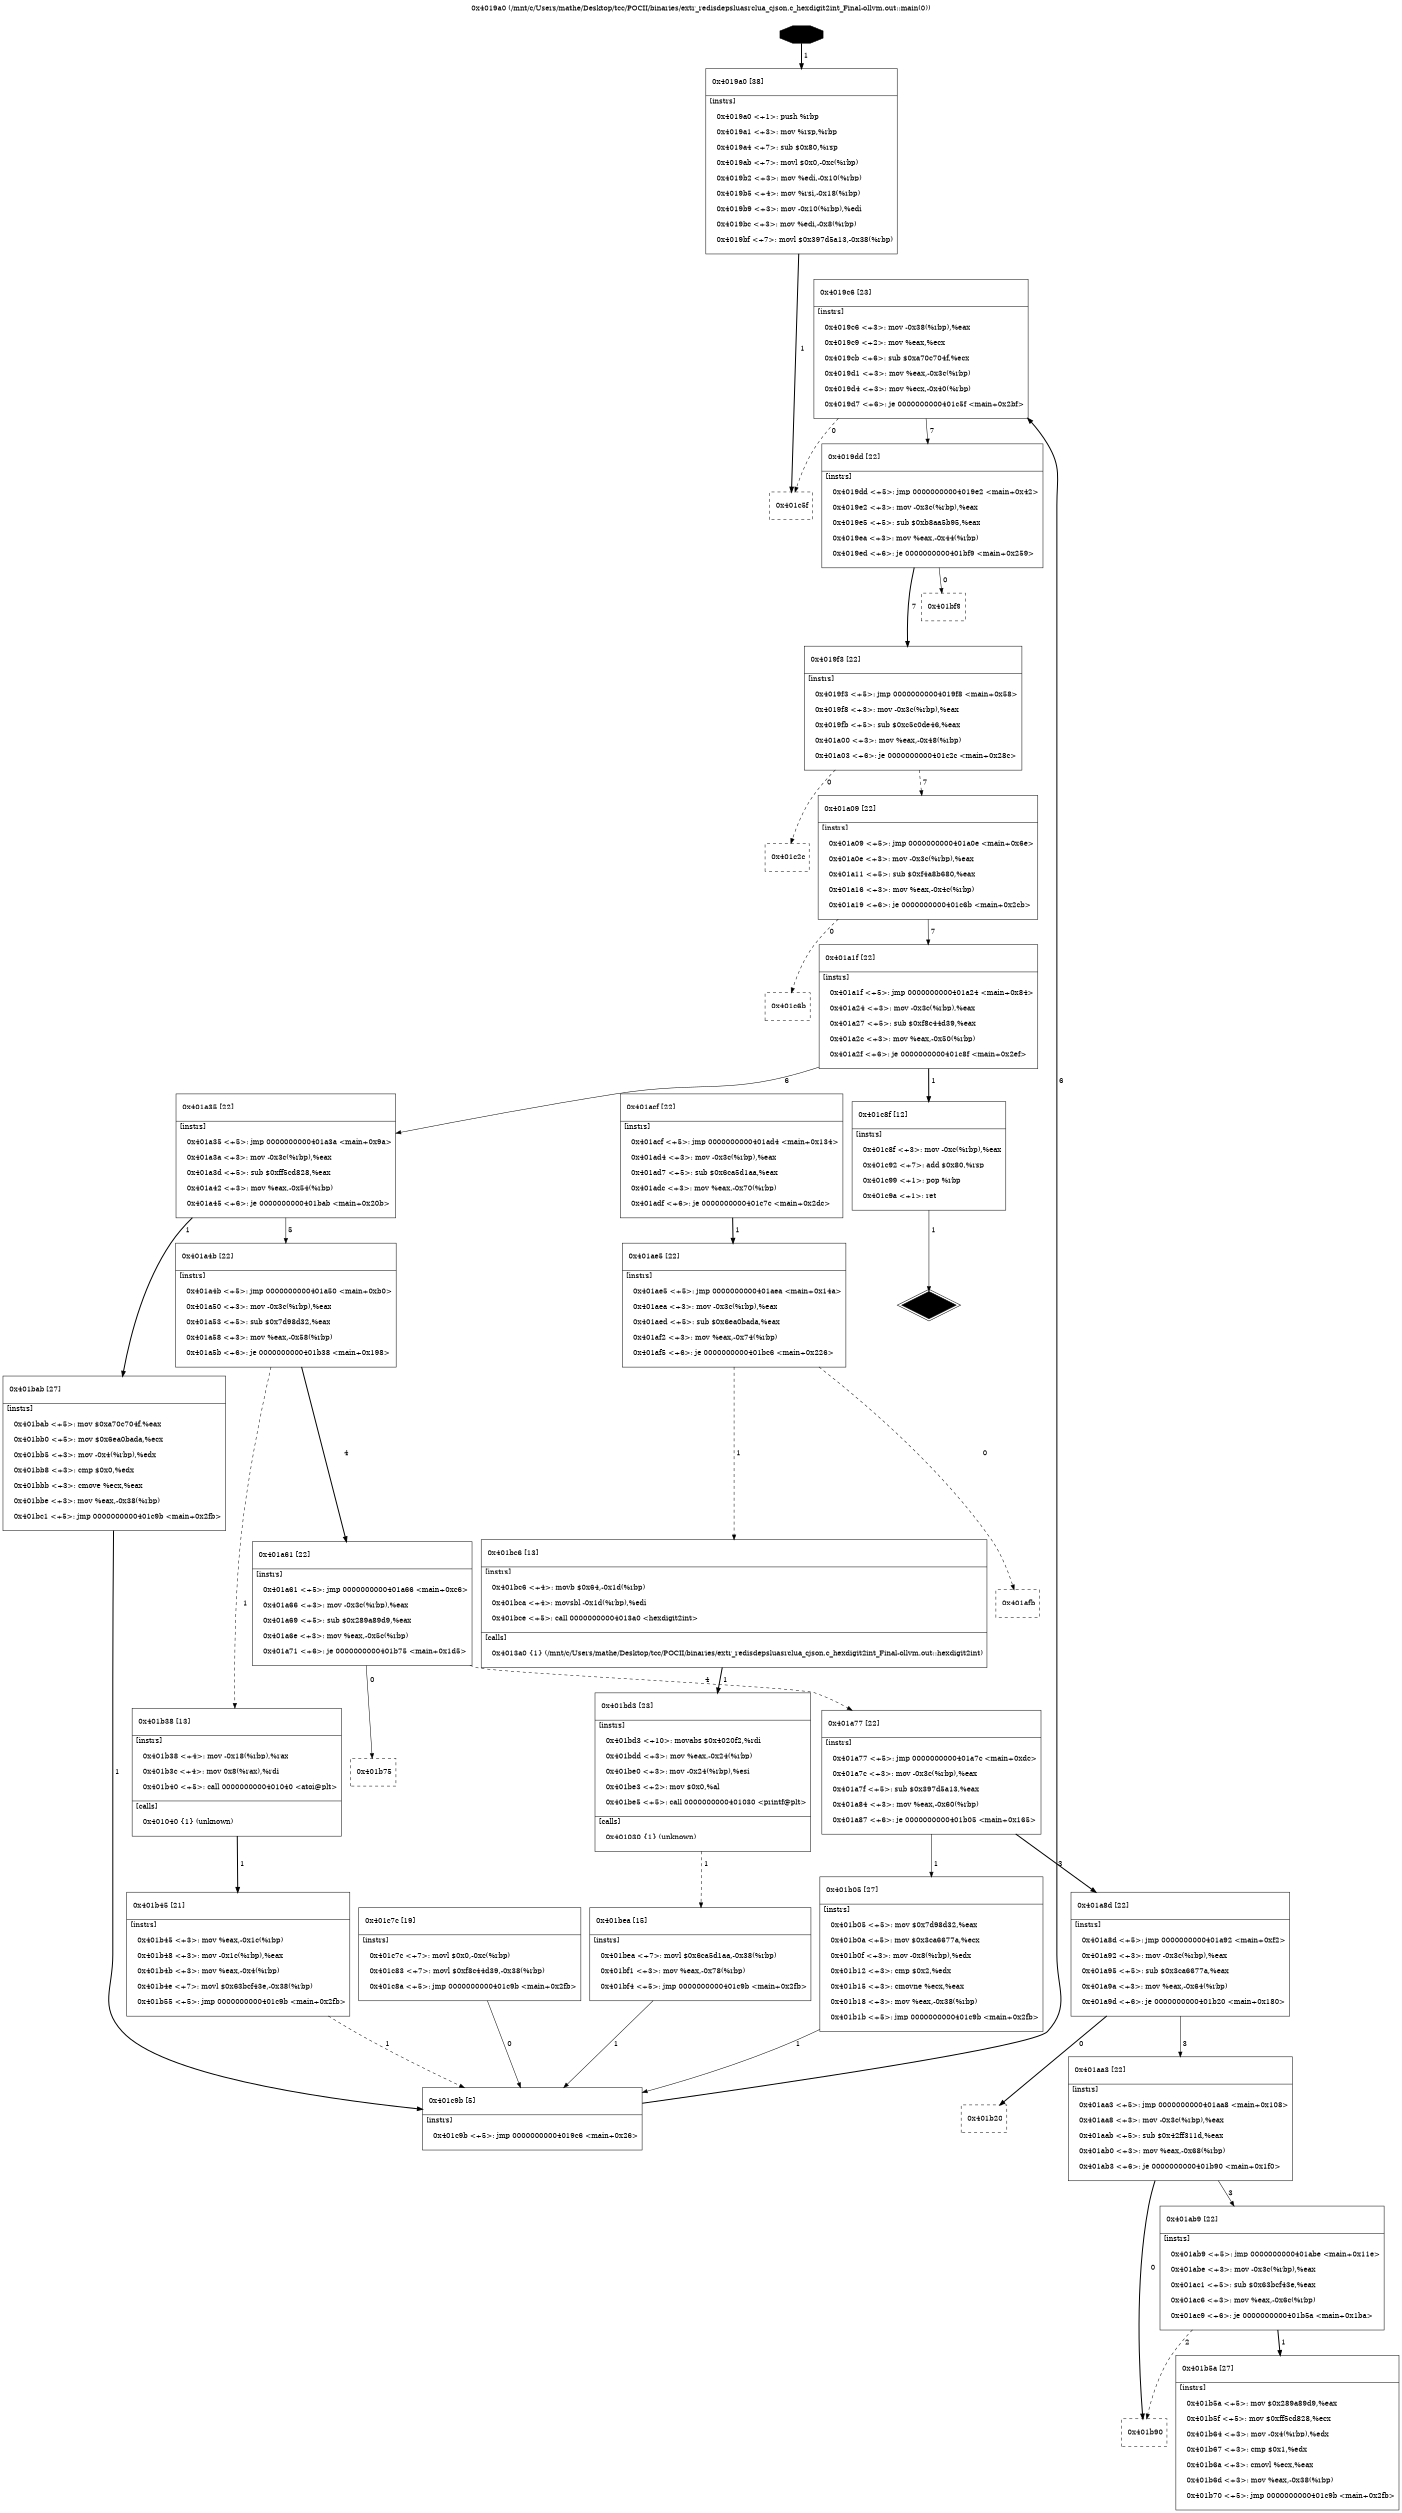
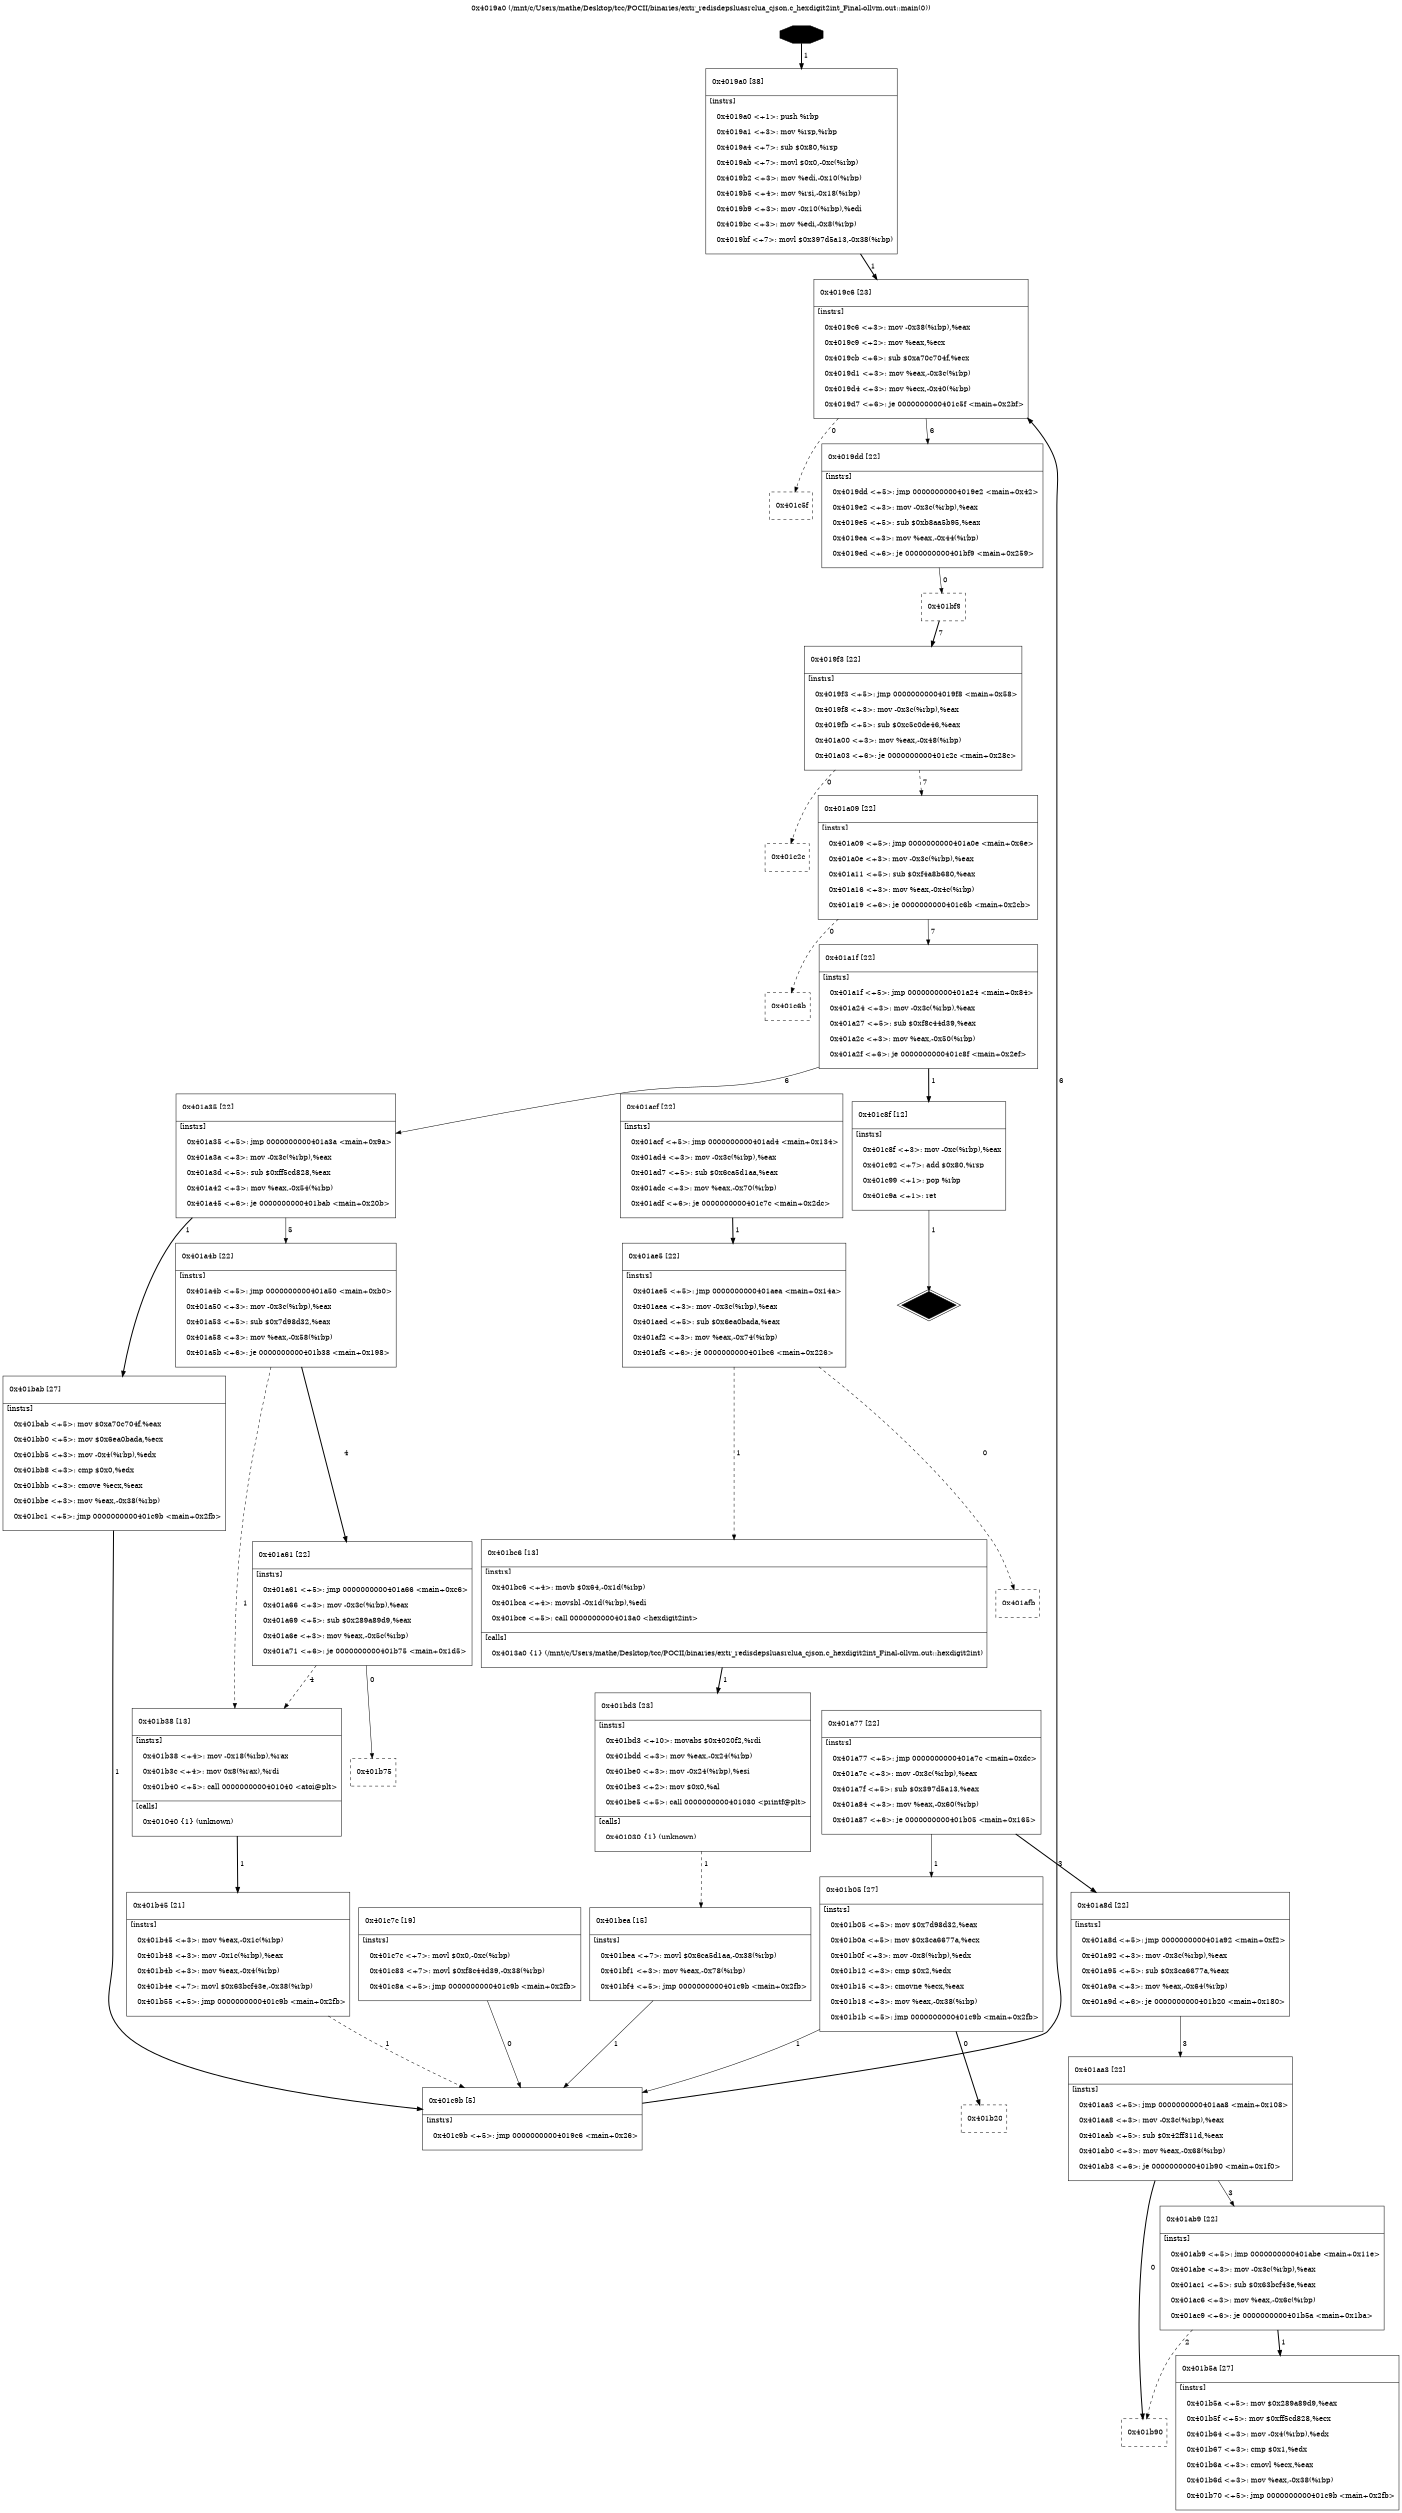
edge "0x4019a0 [38]" -> "0x401c5f": now "0x4019a0 [38]" -> "0x4019c6 [23]"
edge "0x4019c6 [23]" -> "0x4019dd [22]": label " 7" -> " 6"
edge "0x4019dd [22]" -> "0x4019f3 [22]": now "0x401bf9" -> "0x4019f3 [22]"
edge "0x401a61 [22]" -> "0x401a77 [22]": now "0x401a61 [22]" -> "0x401b38 [13]"
edge "0x401a8d [22]" -> "0x401b20": now "0x401b05 [27]" -> "0x401b20"
